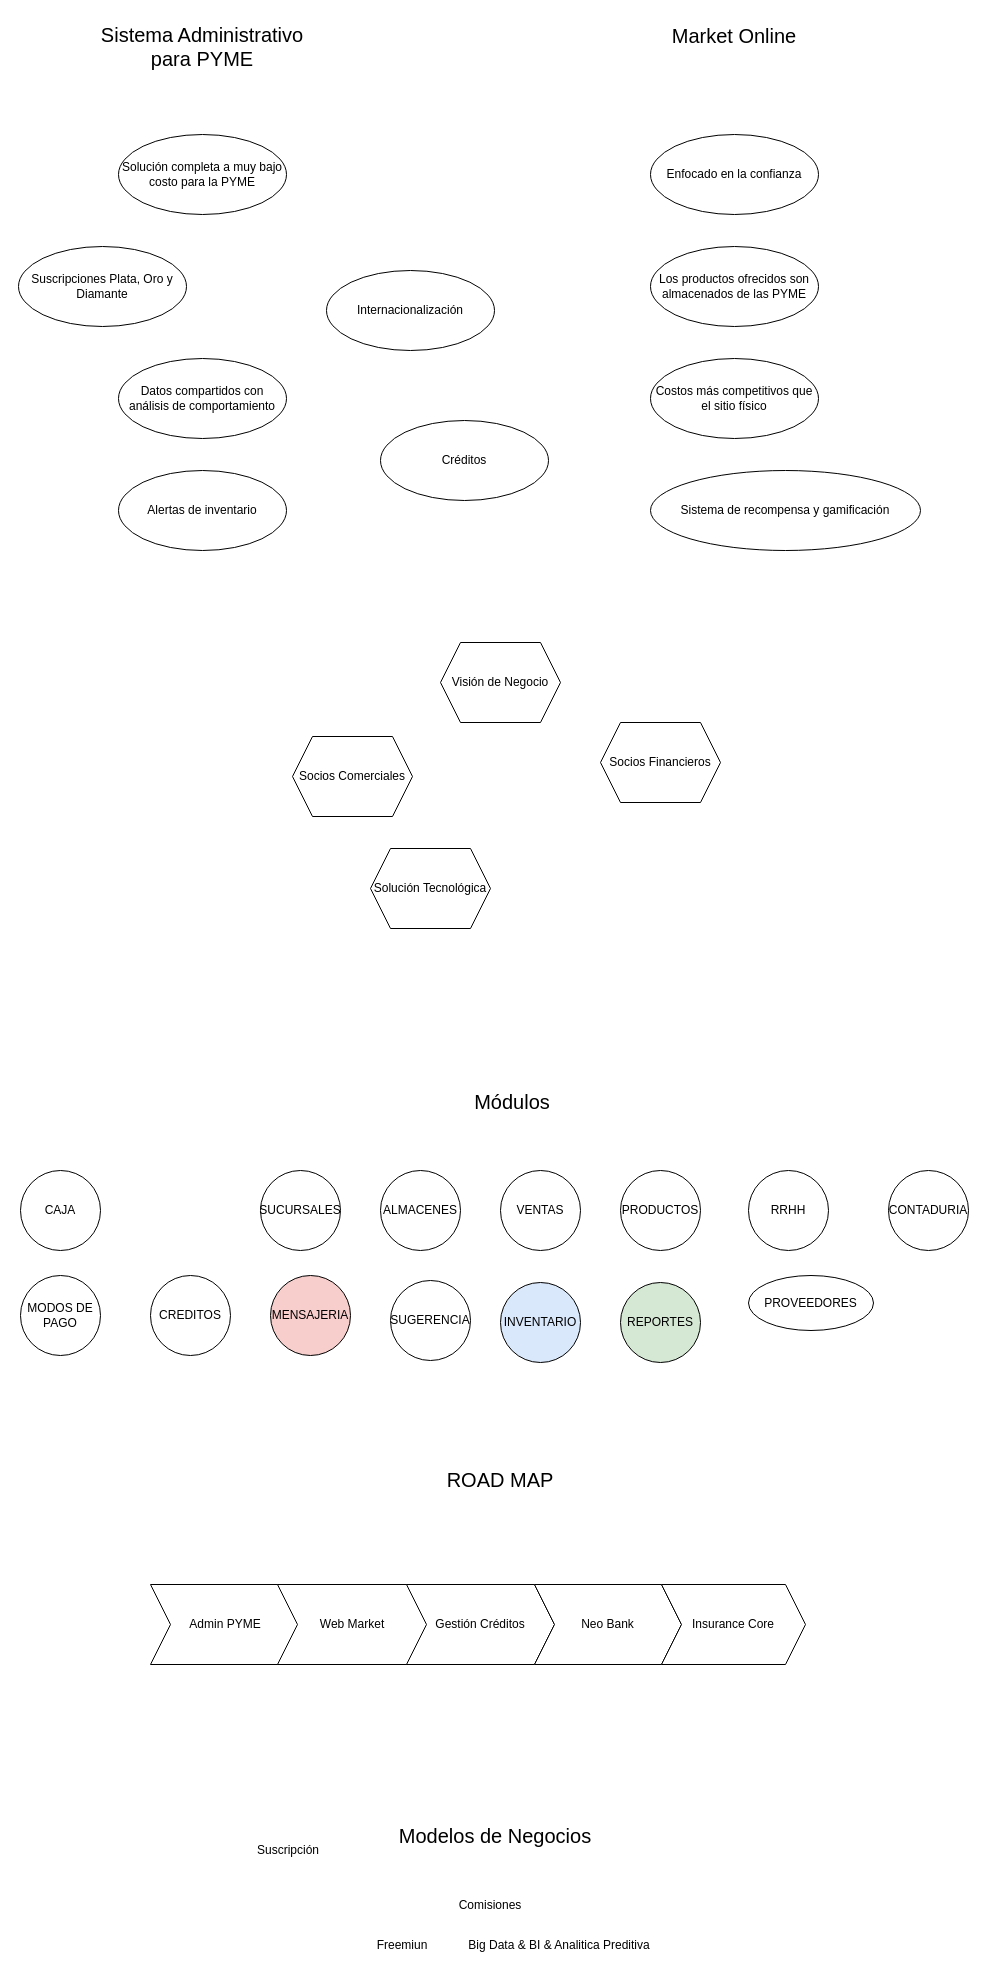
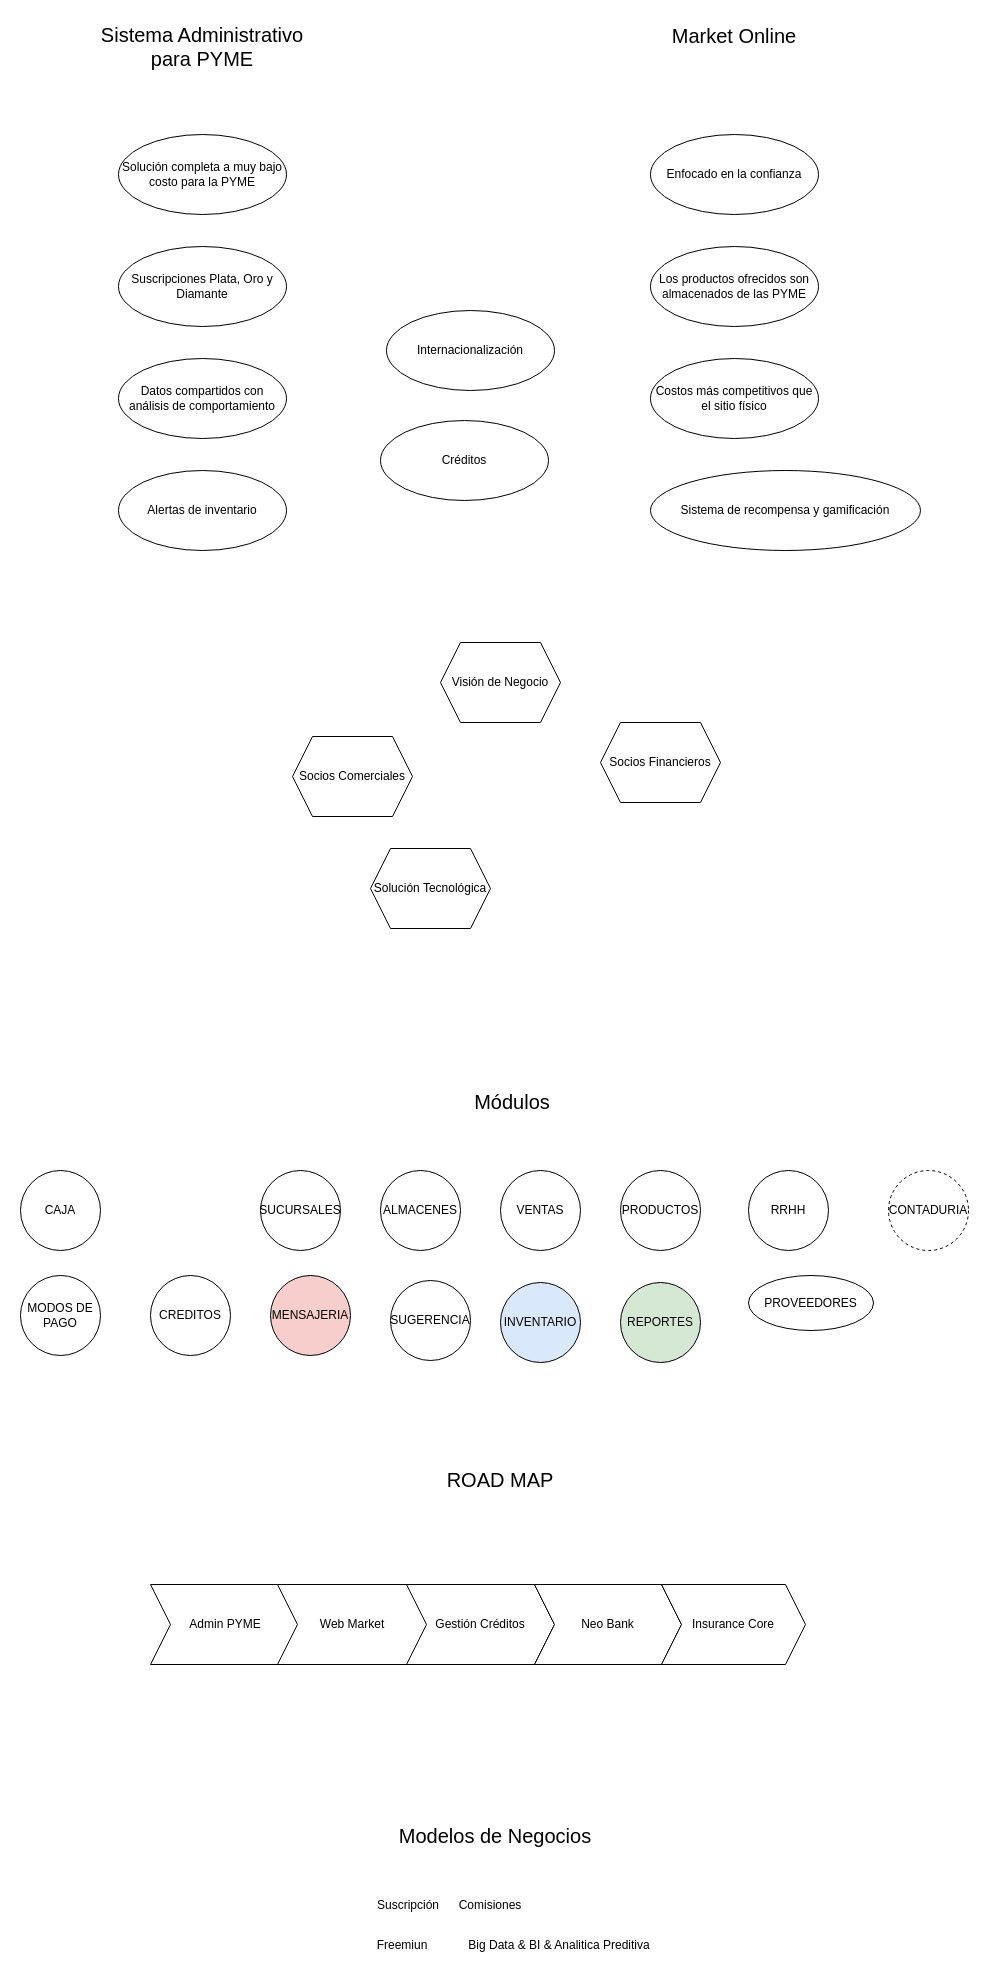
node "Suscripciones Plata, Oro y Diamante": moved (103, 287) -> (203, 287)
node "Internacionalización": moved (411, 311) -> (471, 351)
node "CONTADURIA": style solid -> dashed
node "Suscripción": moved (289, 1851) -> (409, 1906)
